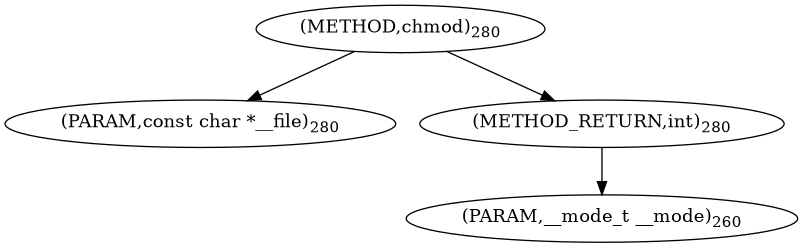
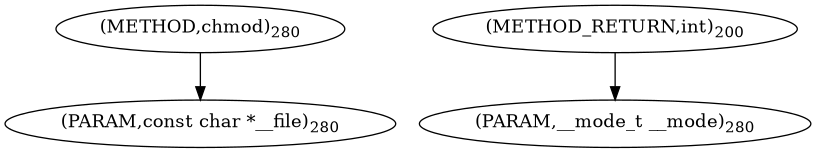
edge "(METHOD,chmod)" -> "(METHOD_RETURN,int)": removed
node "(METHOD_RETURN,int)": text "280" -> "200"
node "(PARAM,__mode_t __mode)": text "260" -> "280"
